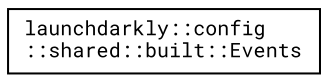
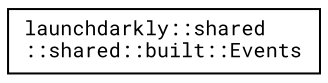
node "launchdarkly::config ::shared::built::Events": label "launchdarkly::config ::shared::built::Events" -> "launchdarkly::shared ::shared::built::Events"
